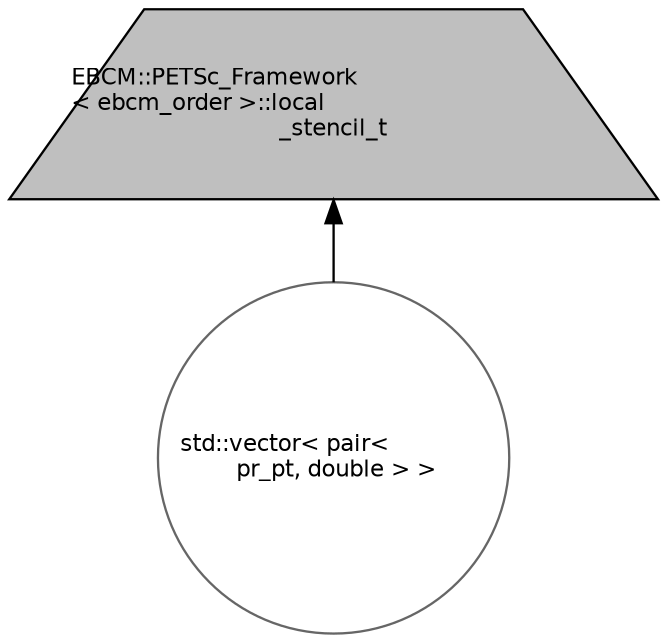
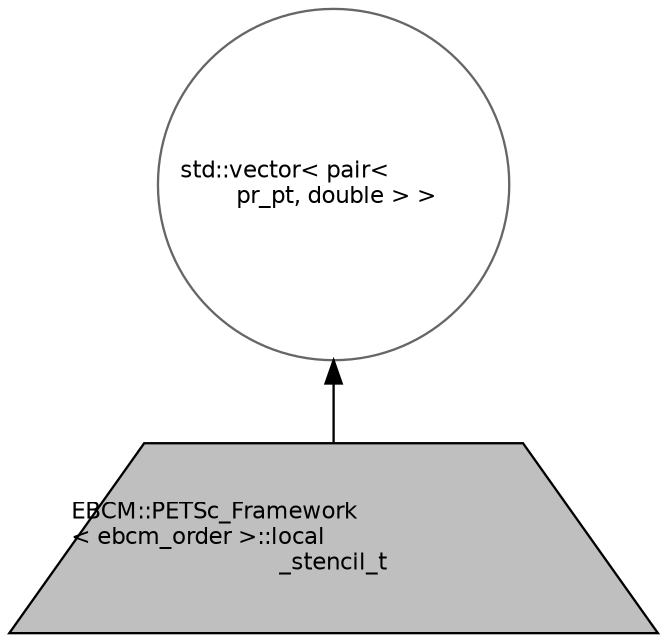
edge "std::vector< pair< pr_pt, double > >" -> "EBCM::PETSc_Framework < ebcm_order >::local _stencil_t": reversed
